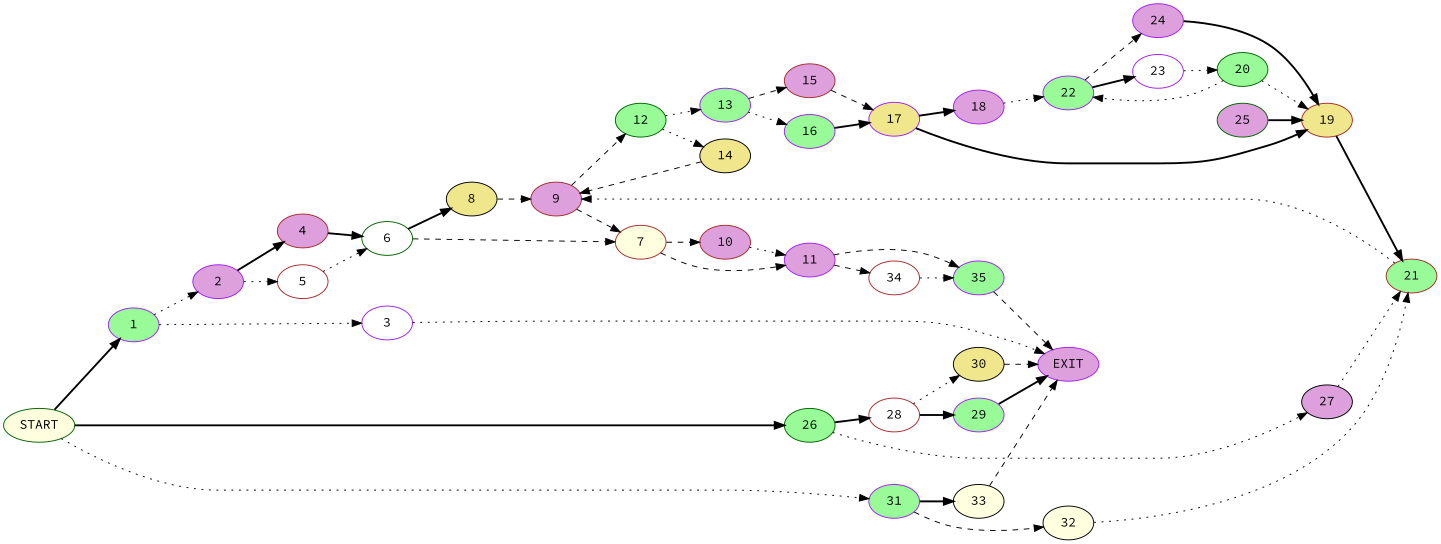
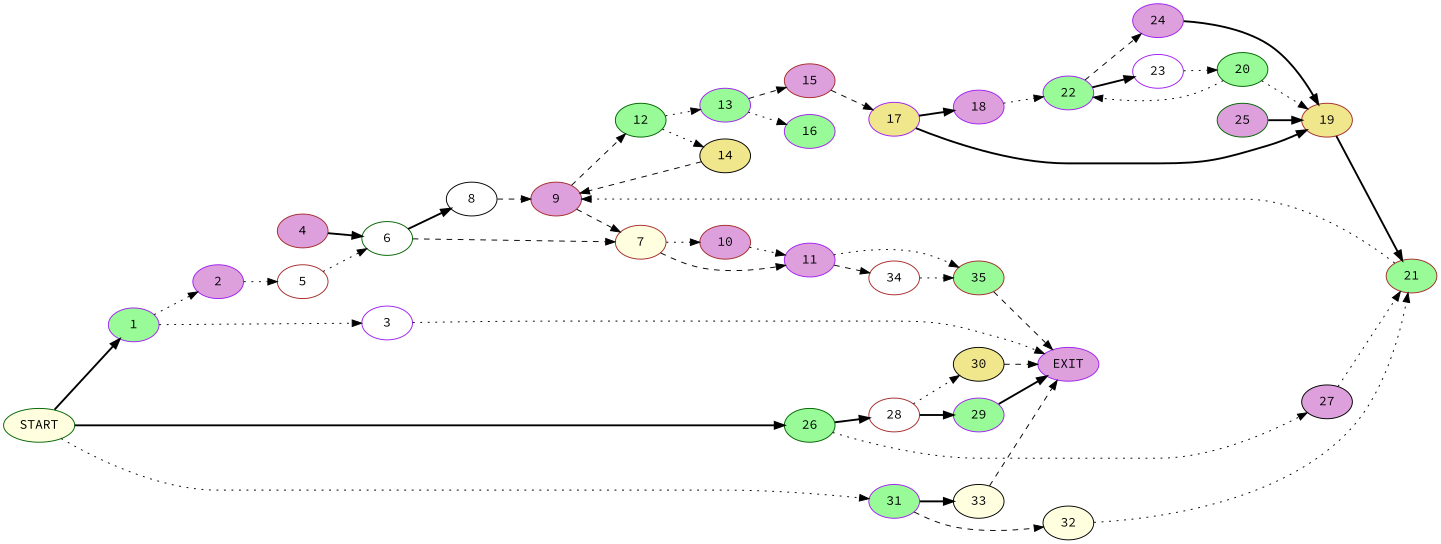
edge "16" -> "17": removed
node "8": fillcolor khaki -> white
edge "7" -> "10": style dashed -> dotted
edge "11" -> "35": style dashed -> dotted
edge "2" -> "4": removed
node "35": color purple -> brown
